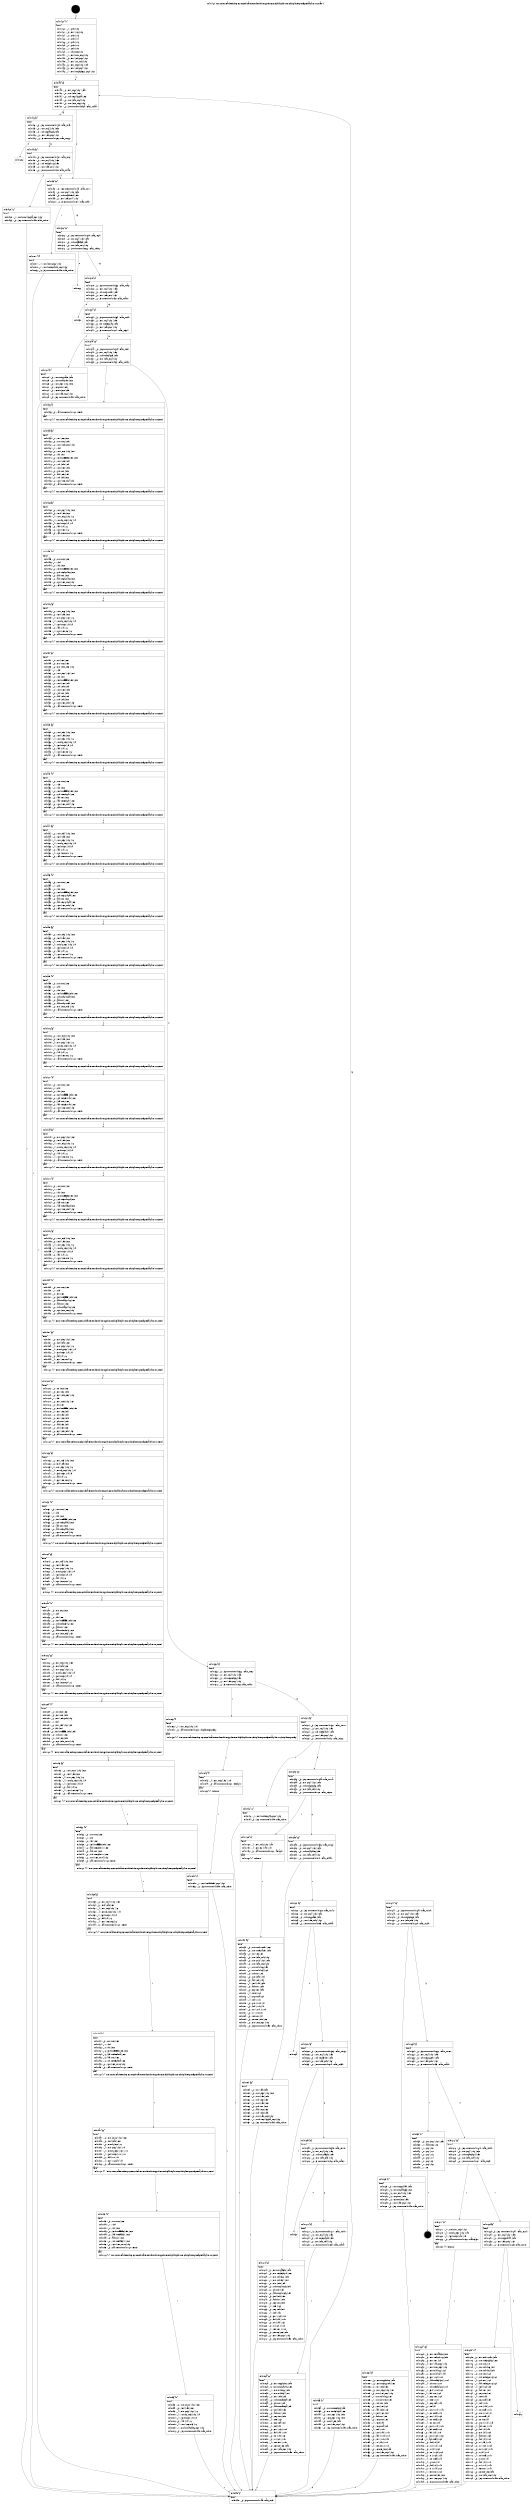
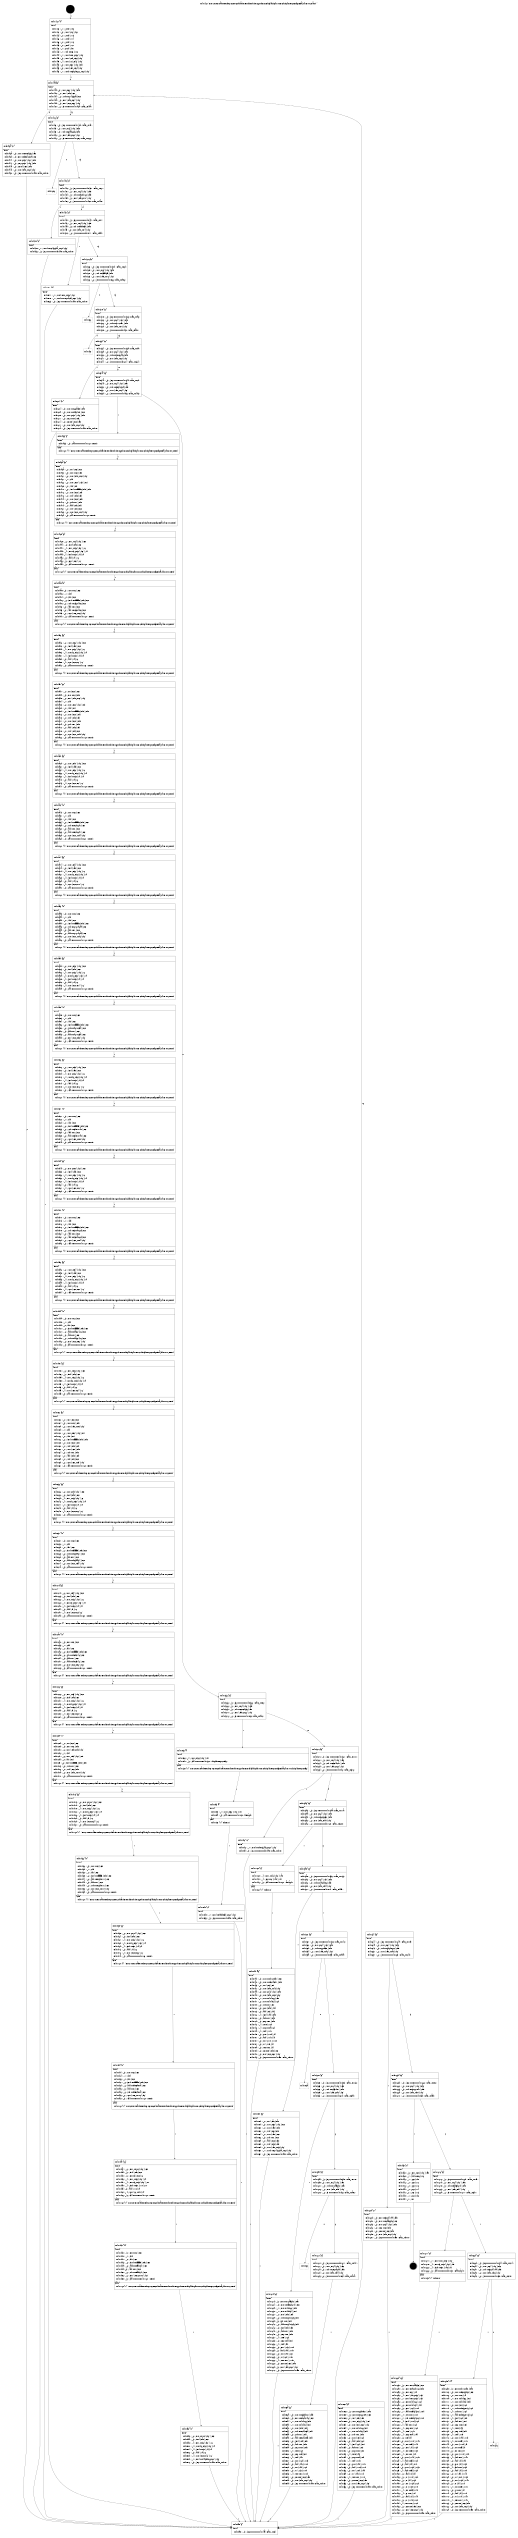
edge "0x4014af [23]" -> "0x4014f2 [22]": now "0x4014af [23]" -> "0x40193a [27]"
